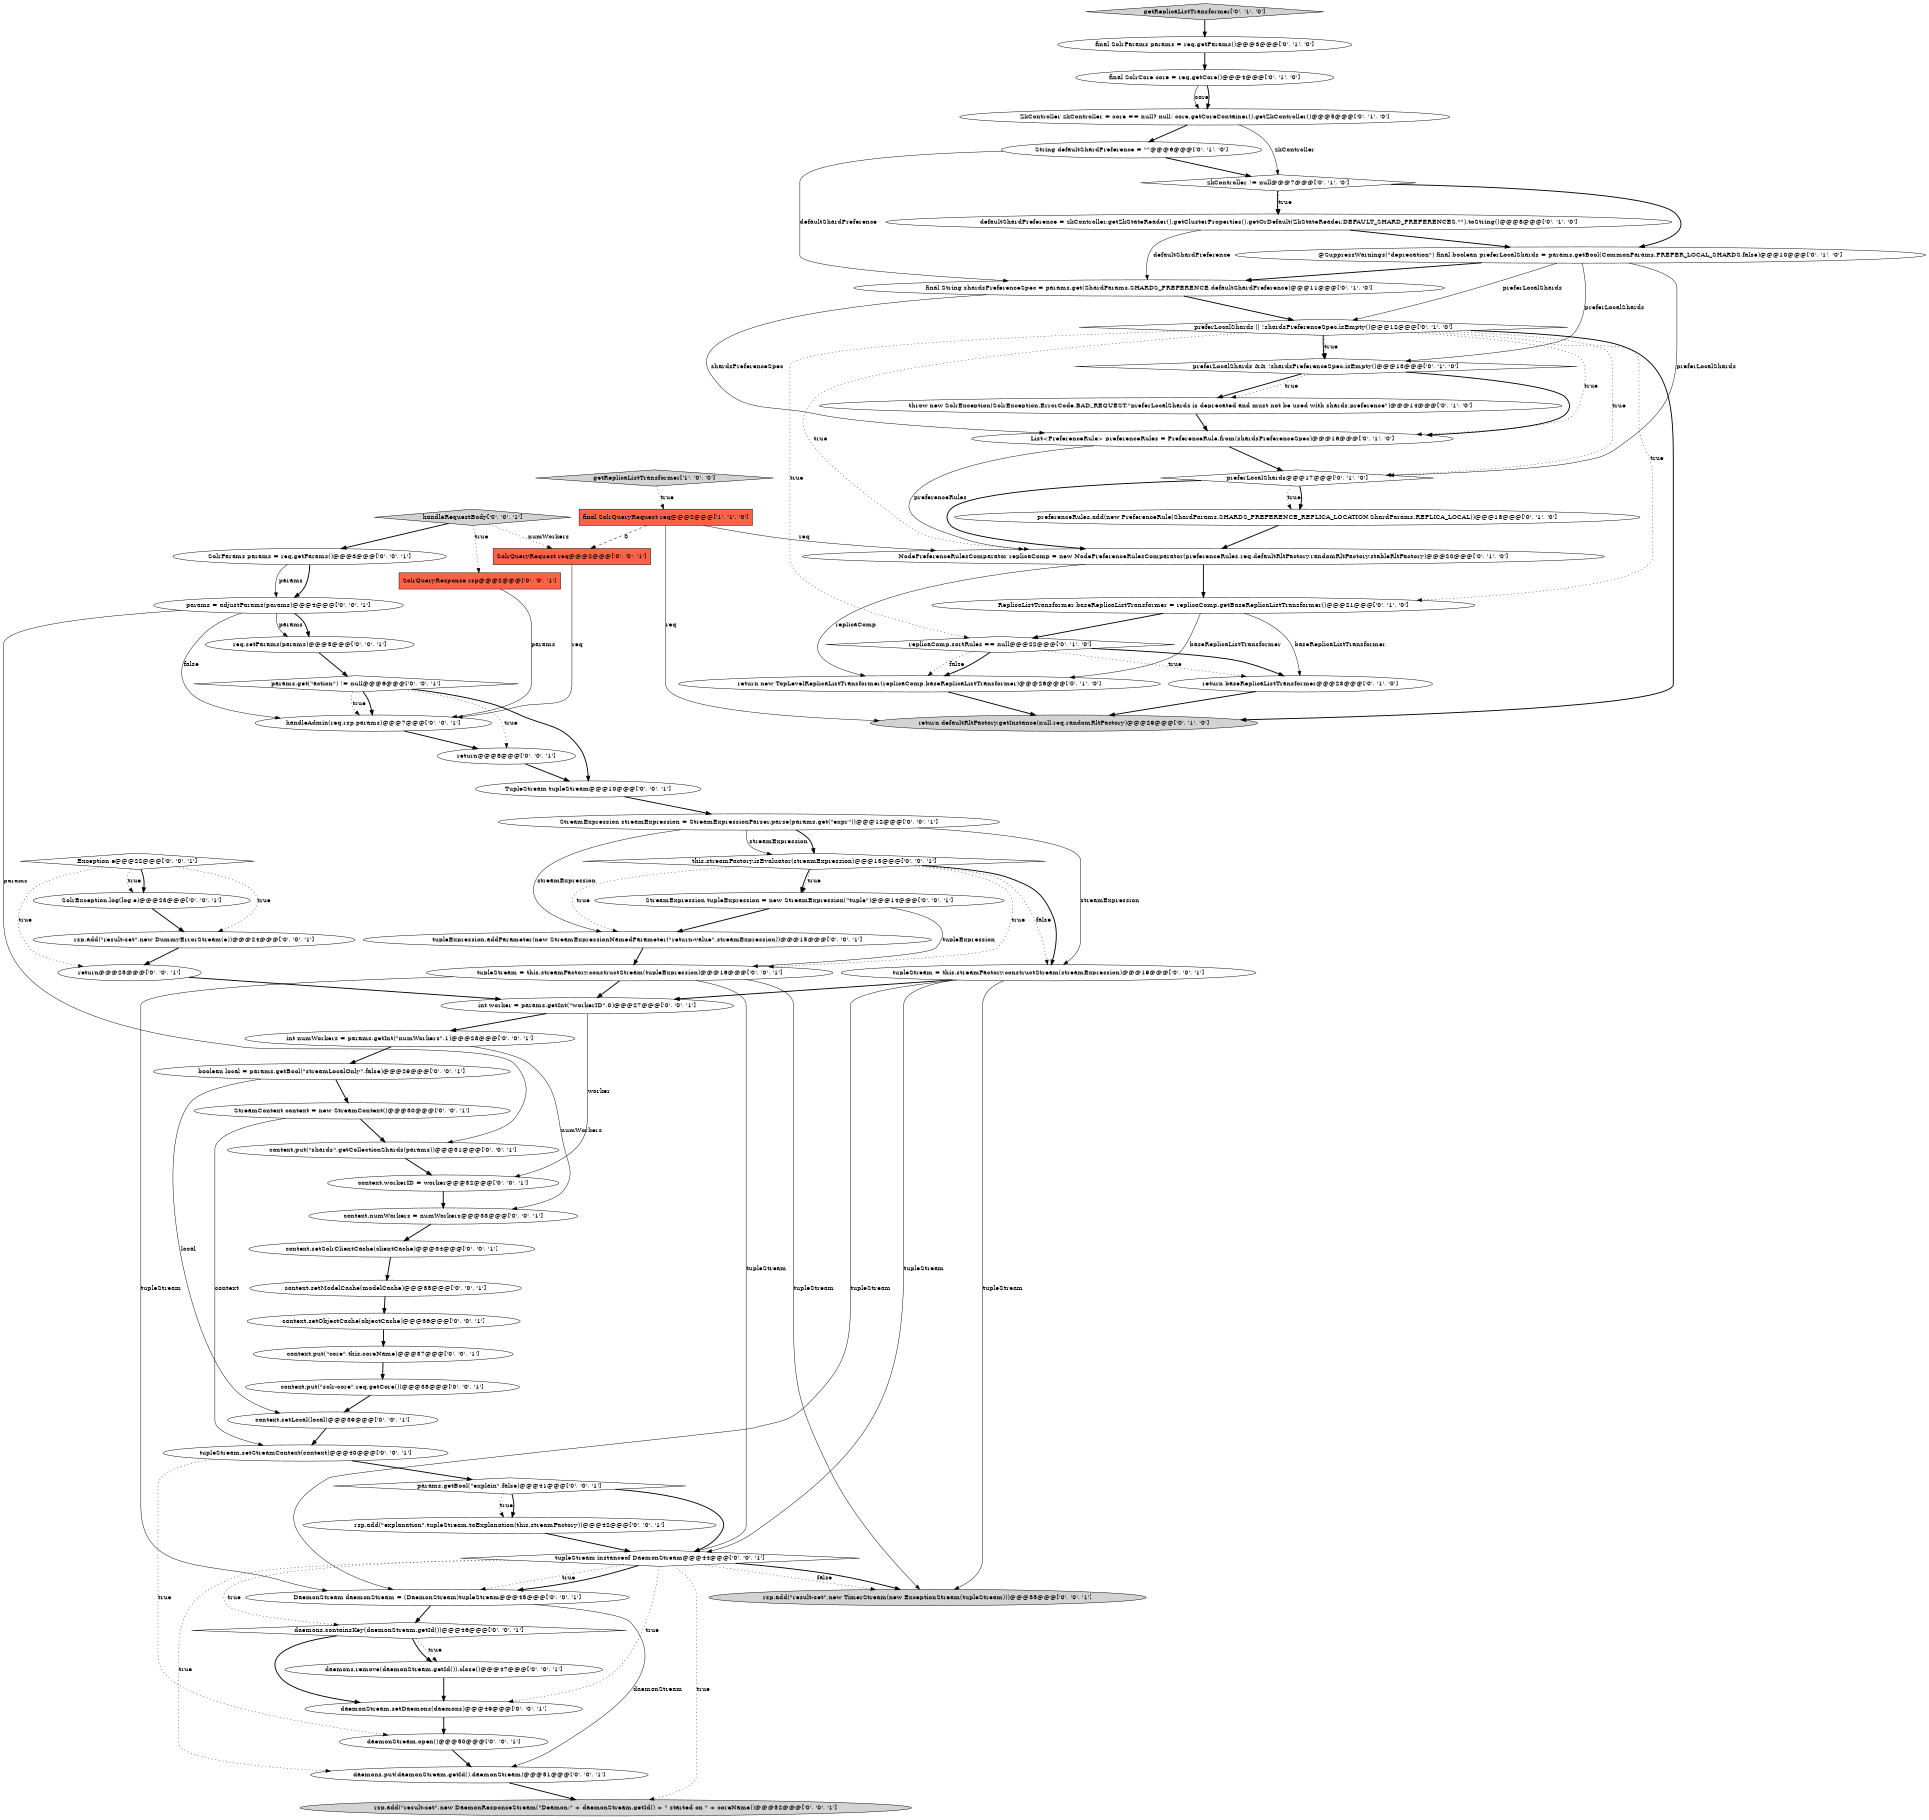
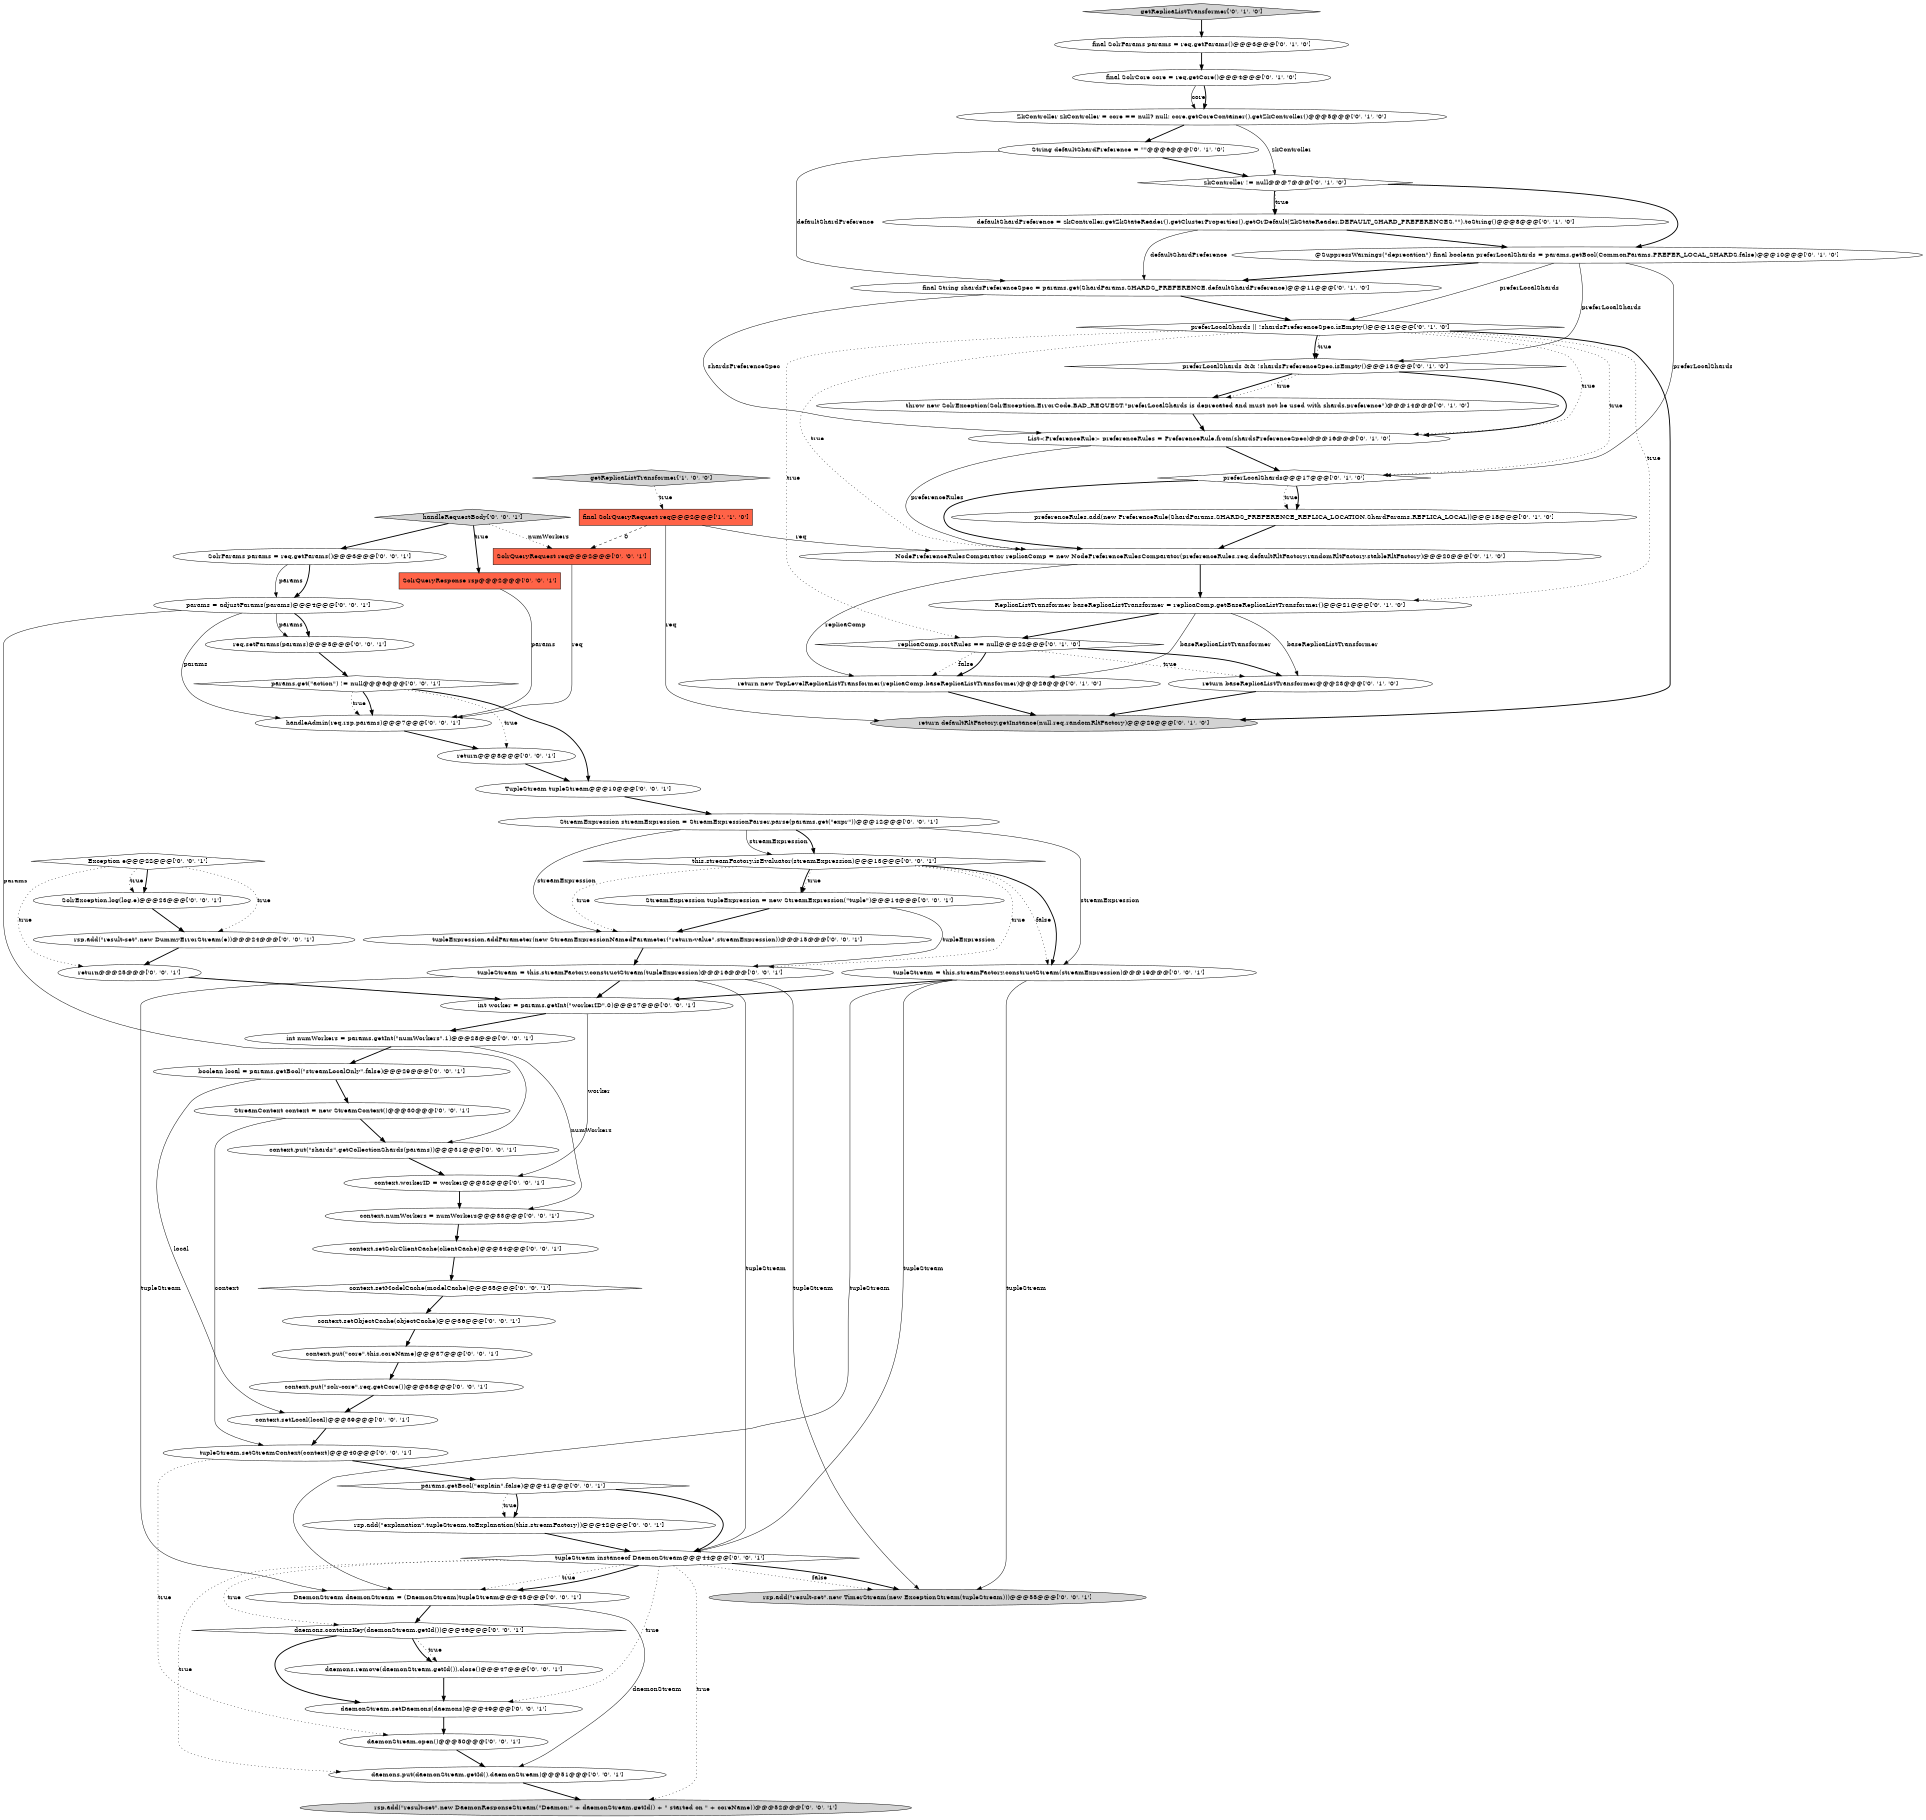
edge "handleRequestBody['0', '0', '1']" -> "SolrQueryResponse rsp@@@2@@@['0', '0', '1']": style dotted -> bold
edge "params = adjustParams(params)@@@4@@@['0', '0', '1']" -> "handleAdmin(req,rsp,params)@@@7@@@['0', '0', '1']": label "false" -> "params"
node "context.setModelCache(modelCache)@@@35@@@['0', '0', '1']": shape ellipse -> diamond
